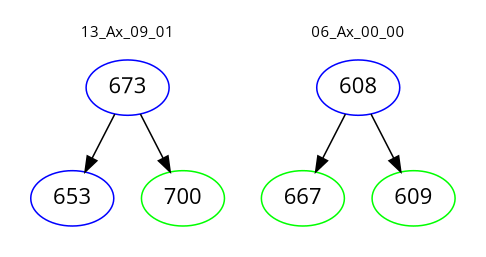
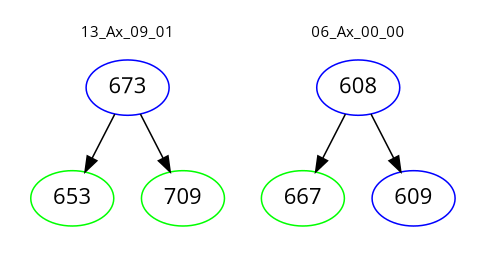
node "653": color blue -> green
node "700": label "700" -> "709"
node "609": color green -> blue
